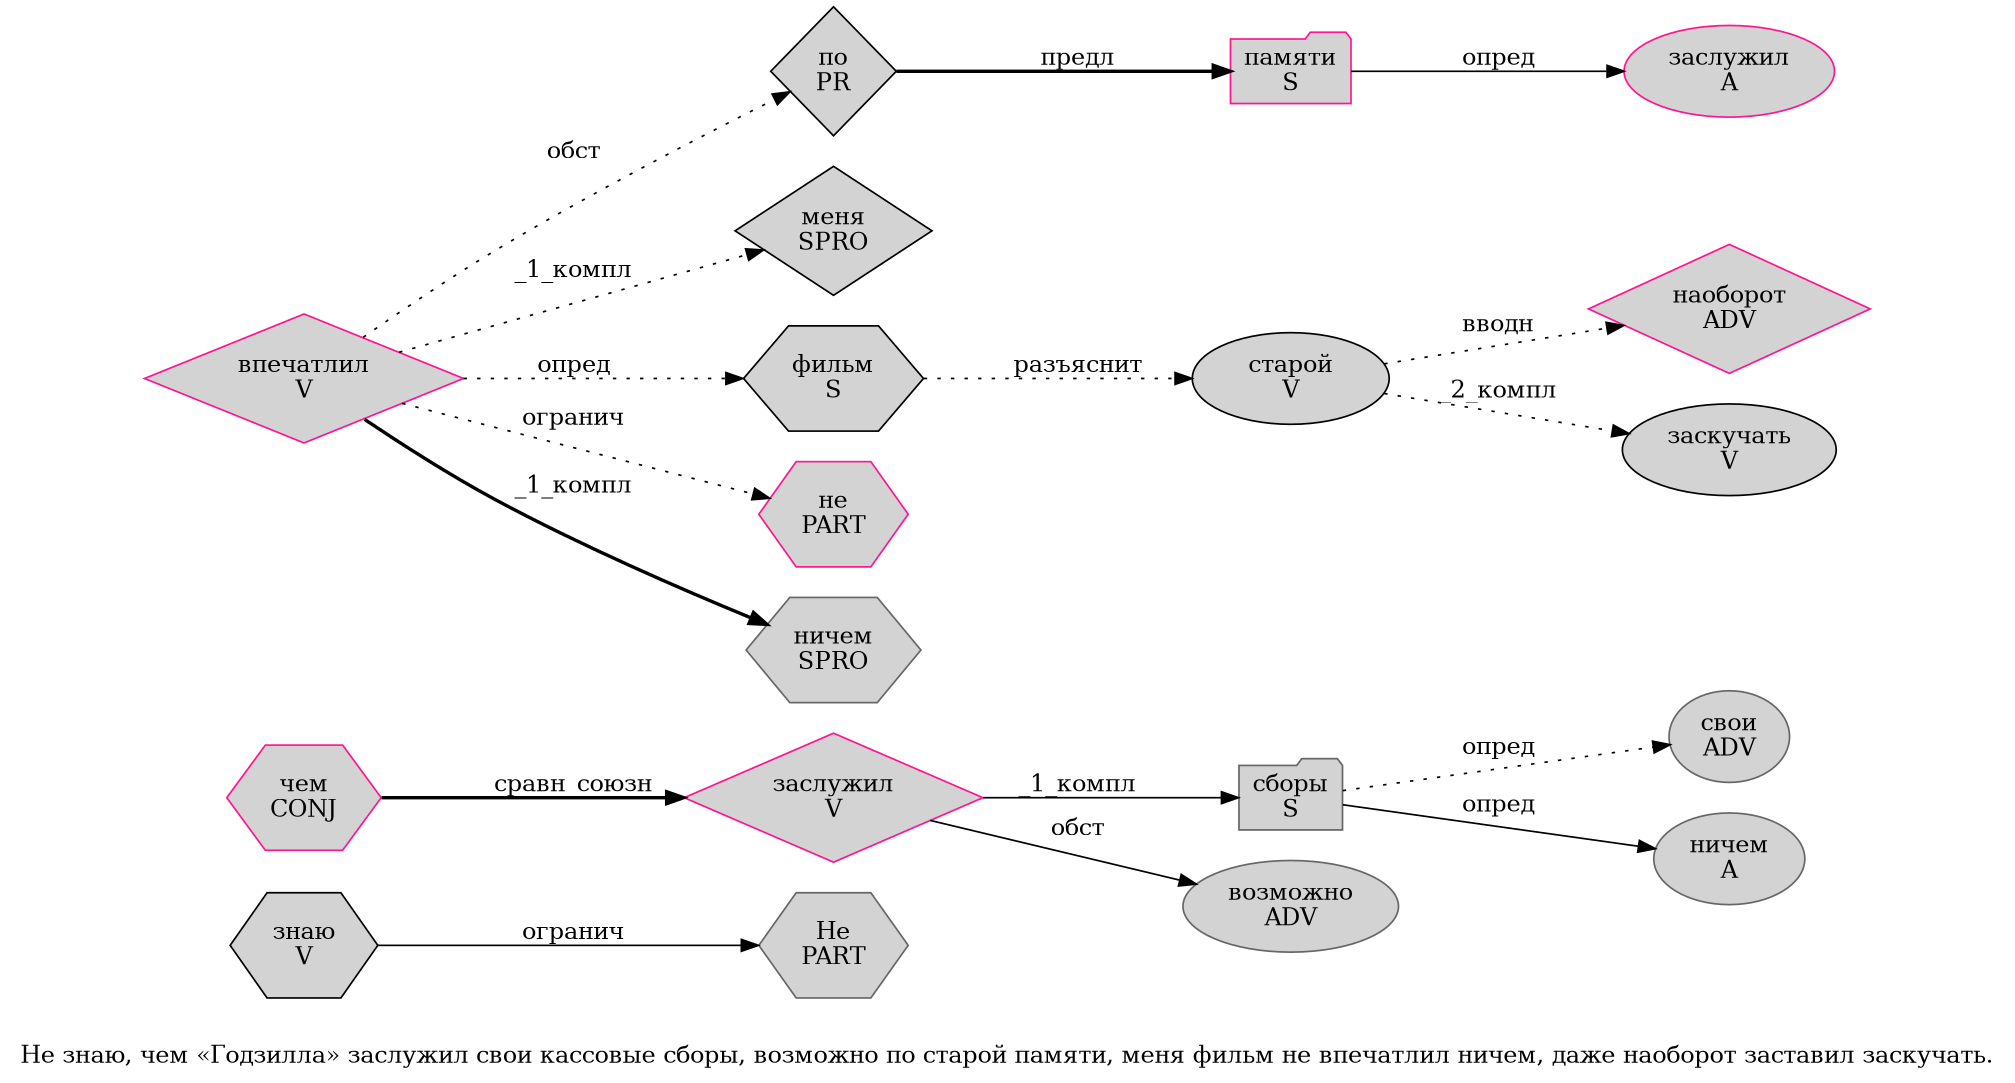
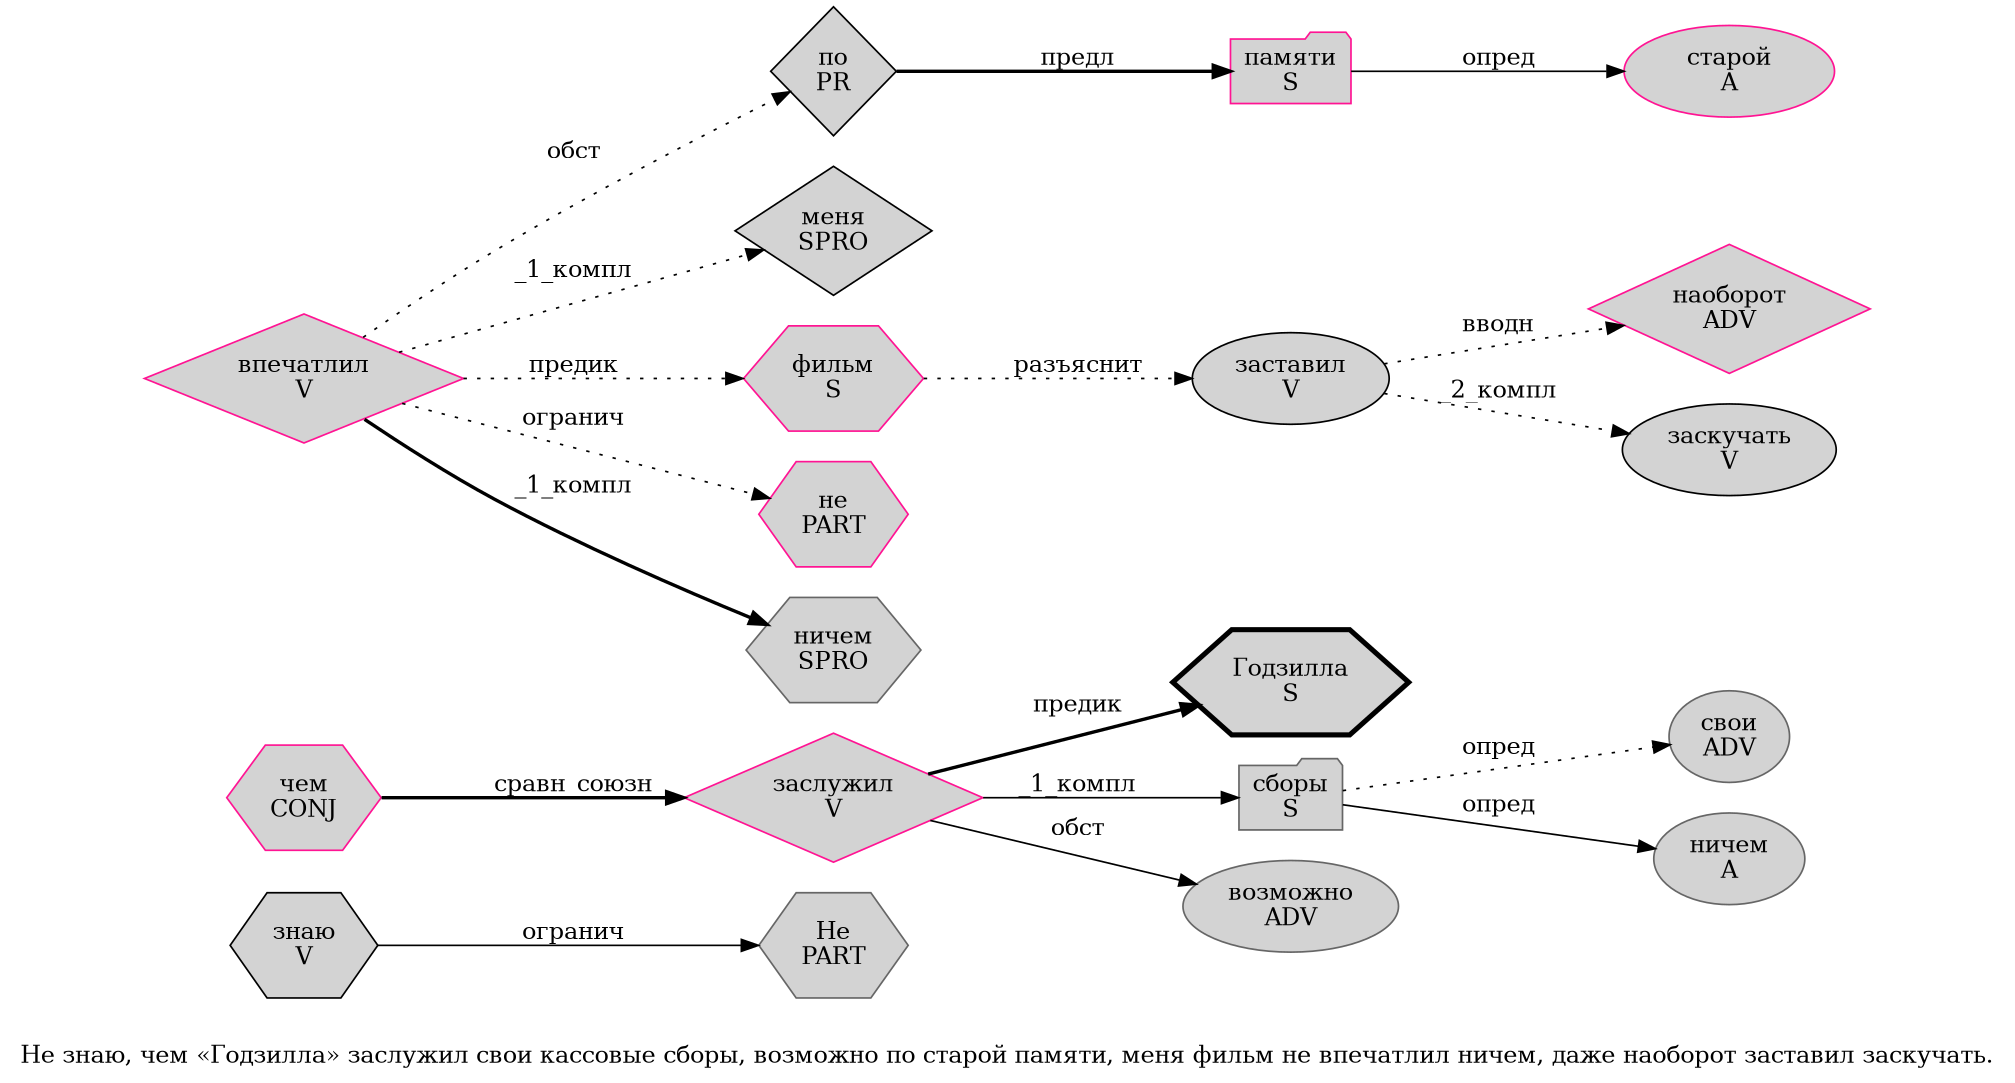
node "заслужил A": label "заслужил A" -> "старой A"
edge "впечатлил V" -> "фильм S": label "опред" -> "предик"
node "фильм S": color black -> deeppink
node "старой V": label "старой V" -> "заставил V"
node "Годзилла S": added
